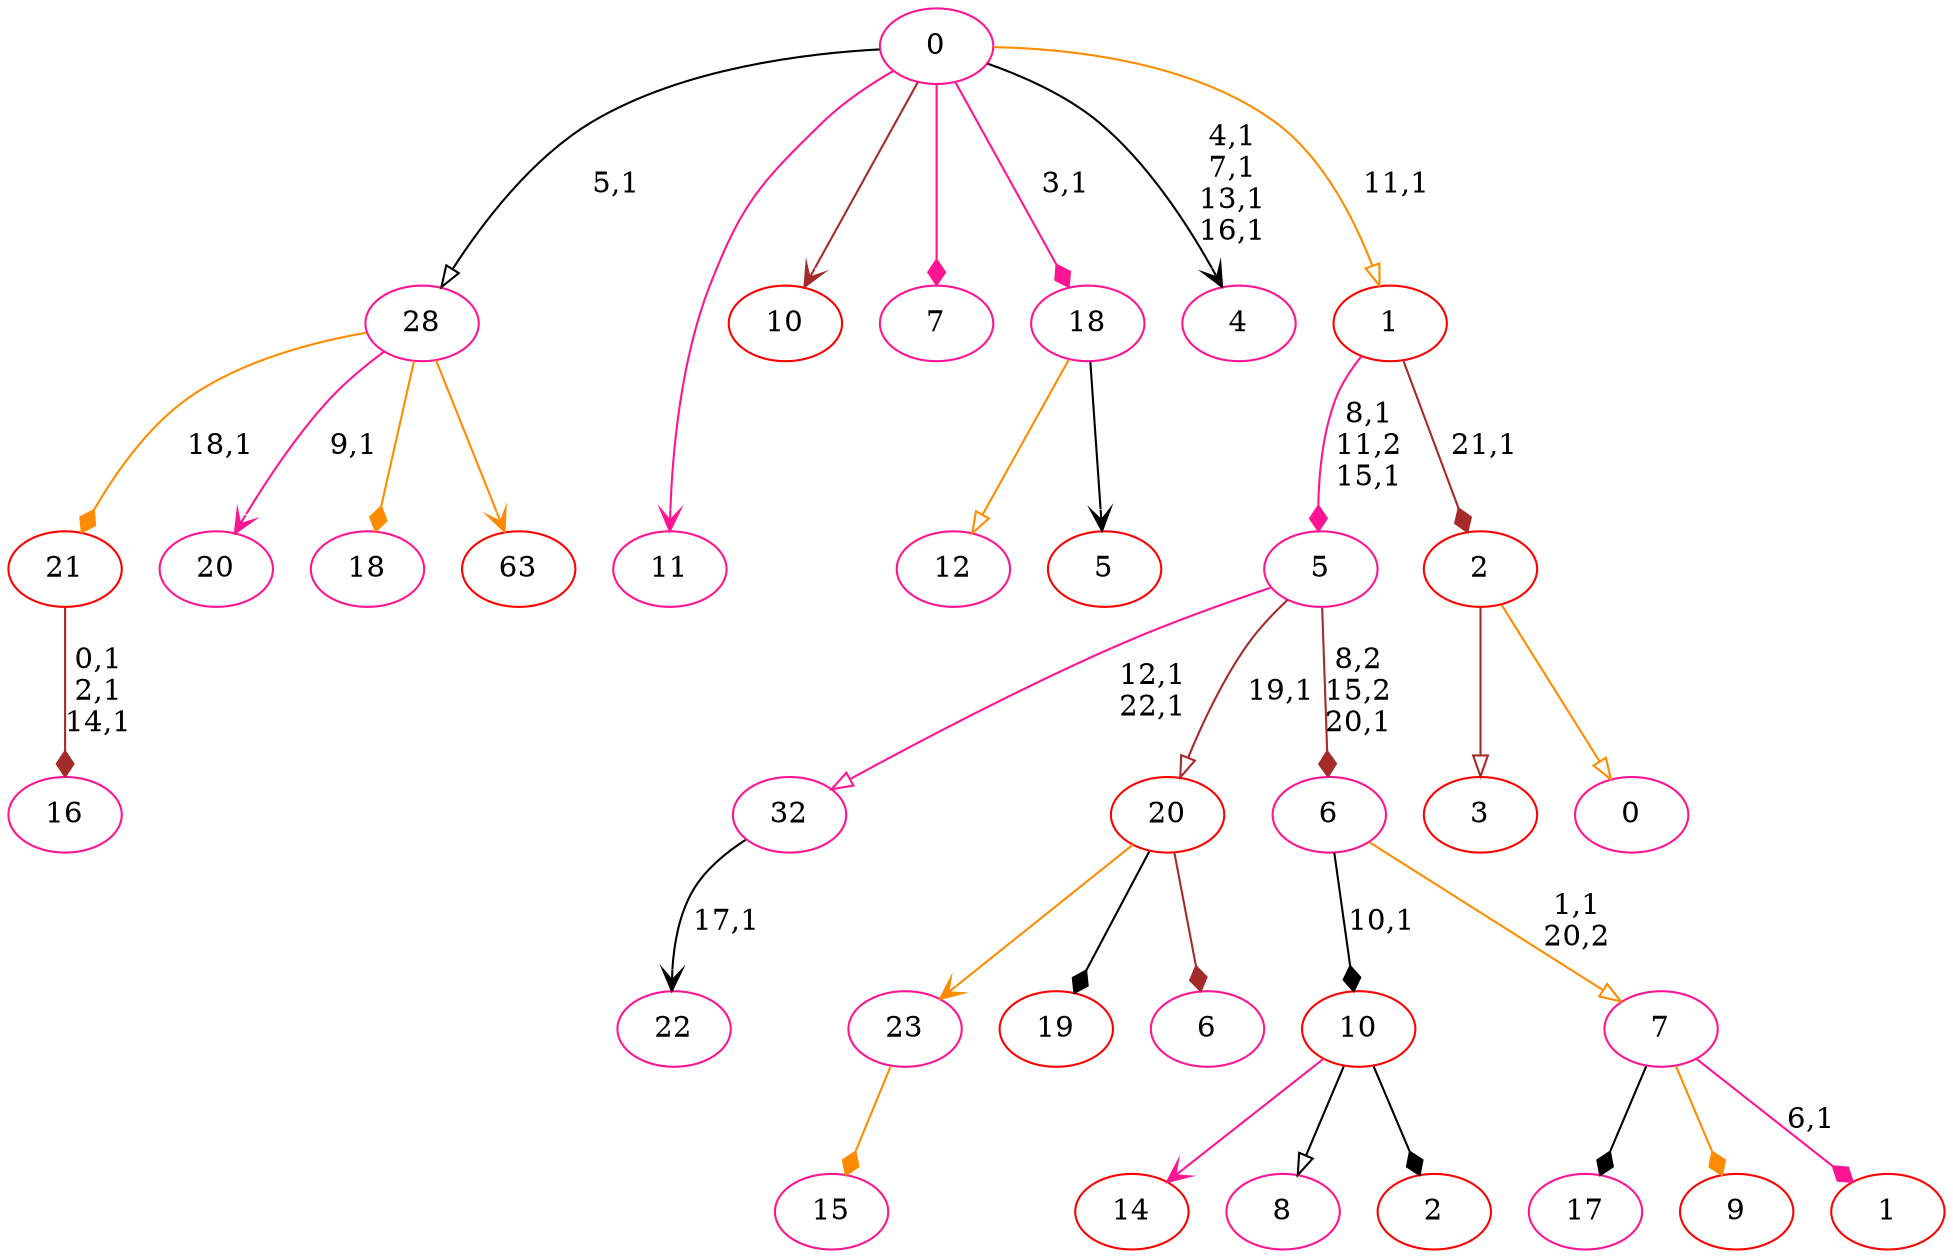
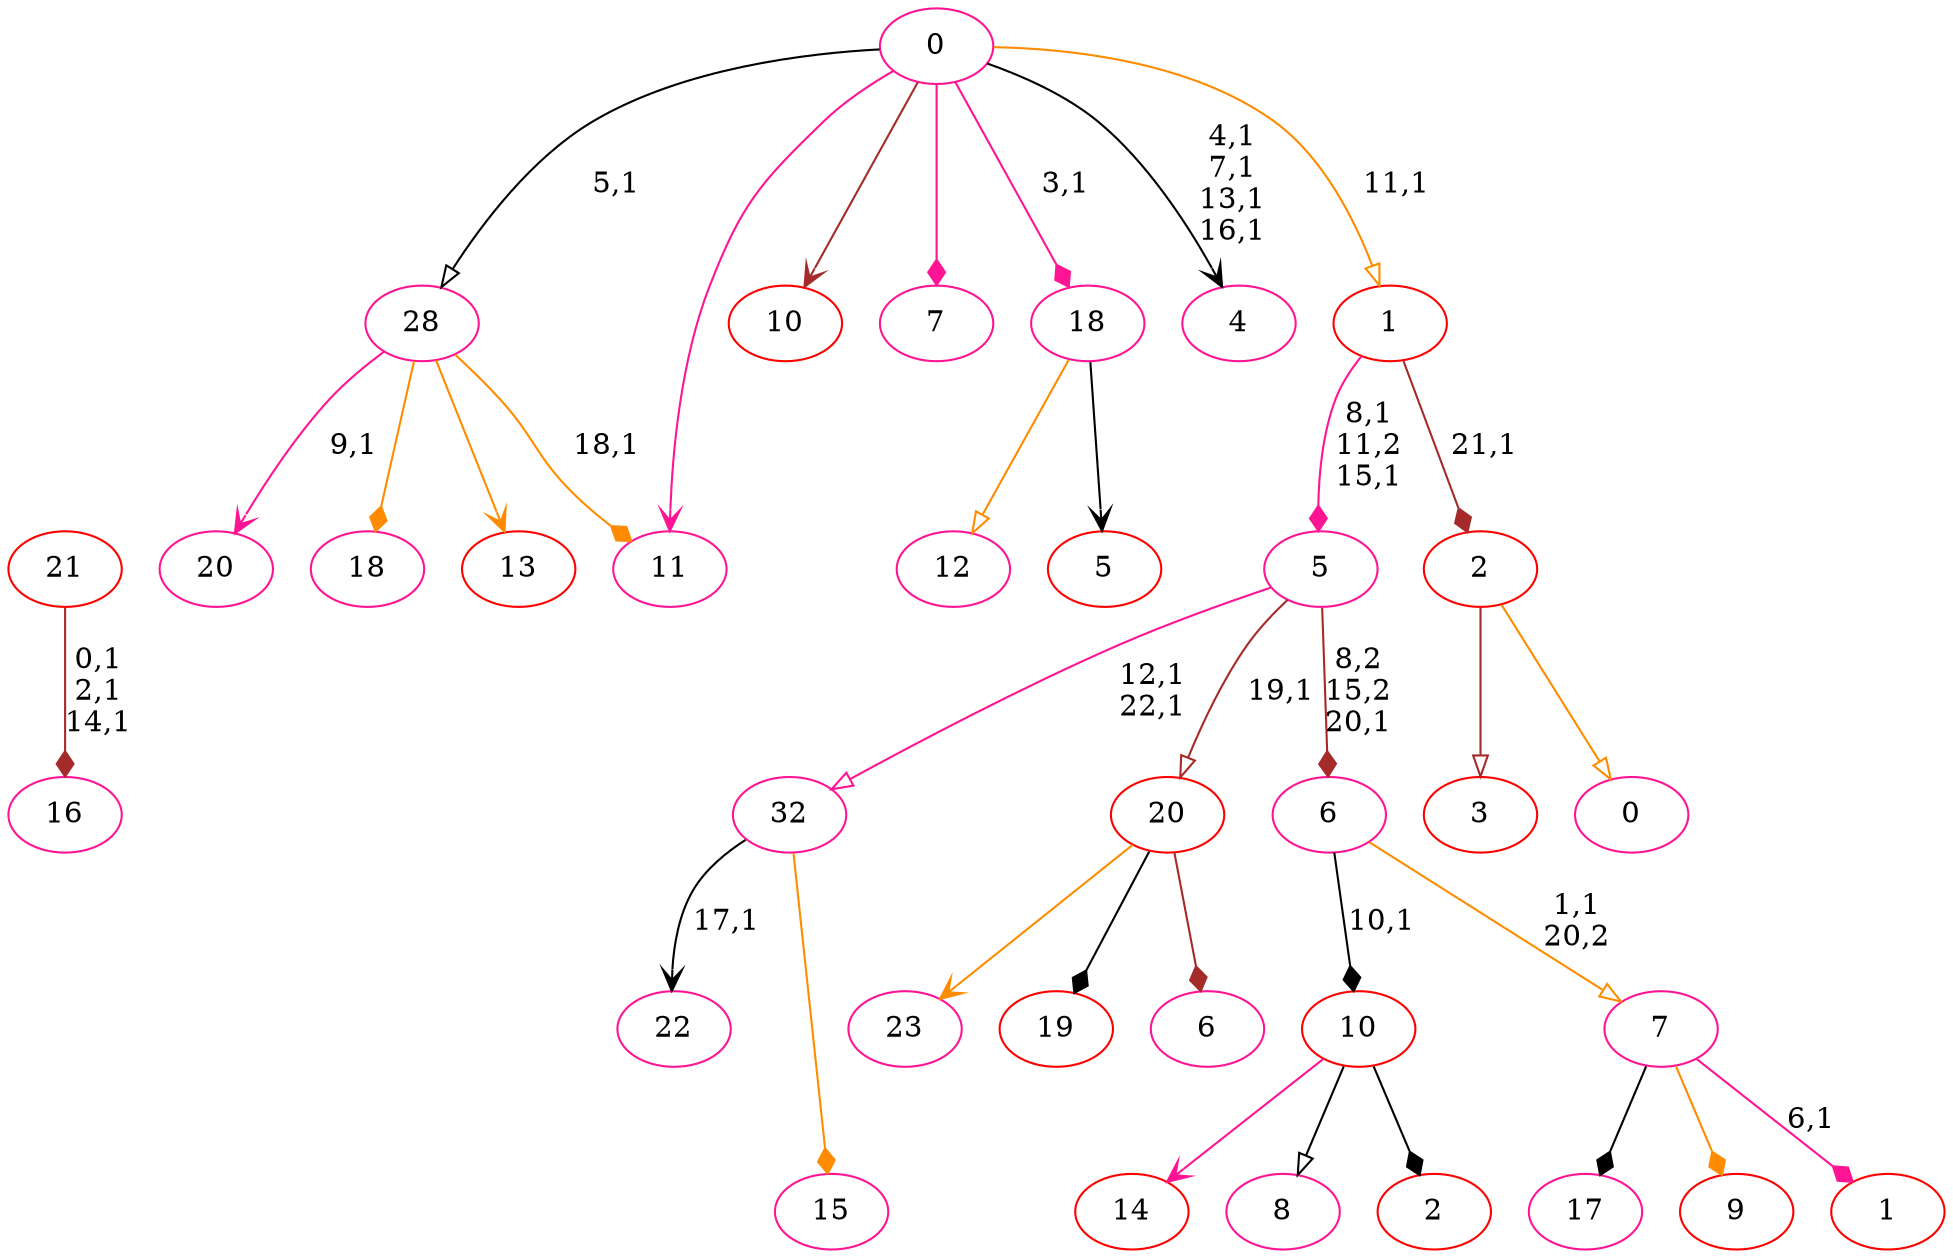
edge "28" -> "21": now "28" -> "11"
node "63": label "63" -> "13"
edge "23" -> "15": now "32" -> "15"
